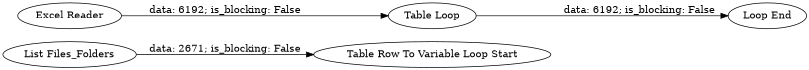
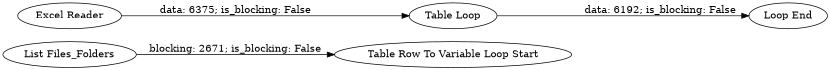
edge "Excel Reader" -> "Table Loop": label "data: 6192; is_blocking: False" -> "data: 6375; is_blocking: False"
edge "List Files_Folders" -> "Table Row To Variable Loop Start": label "data: 2671; is_blocking: False" -> "blocking: 2671; is_blocking: False"
